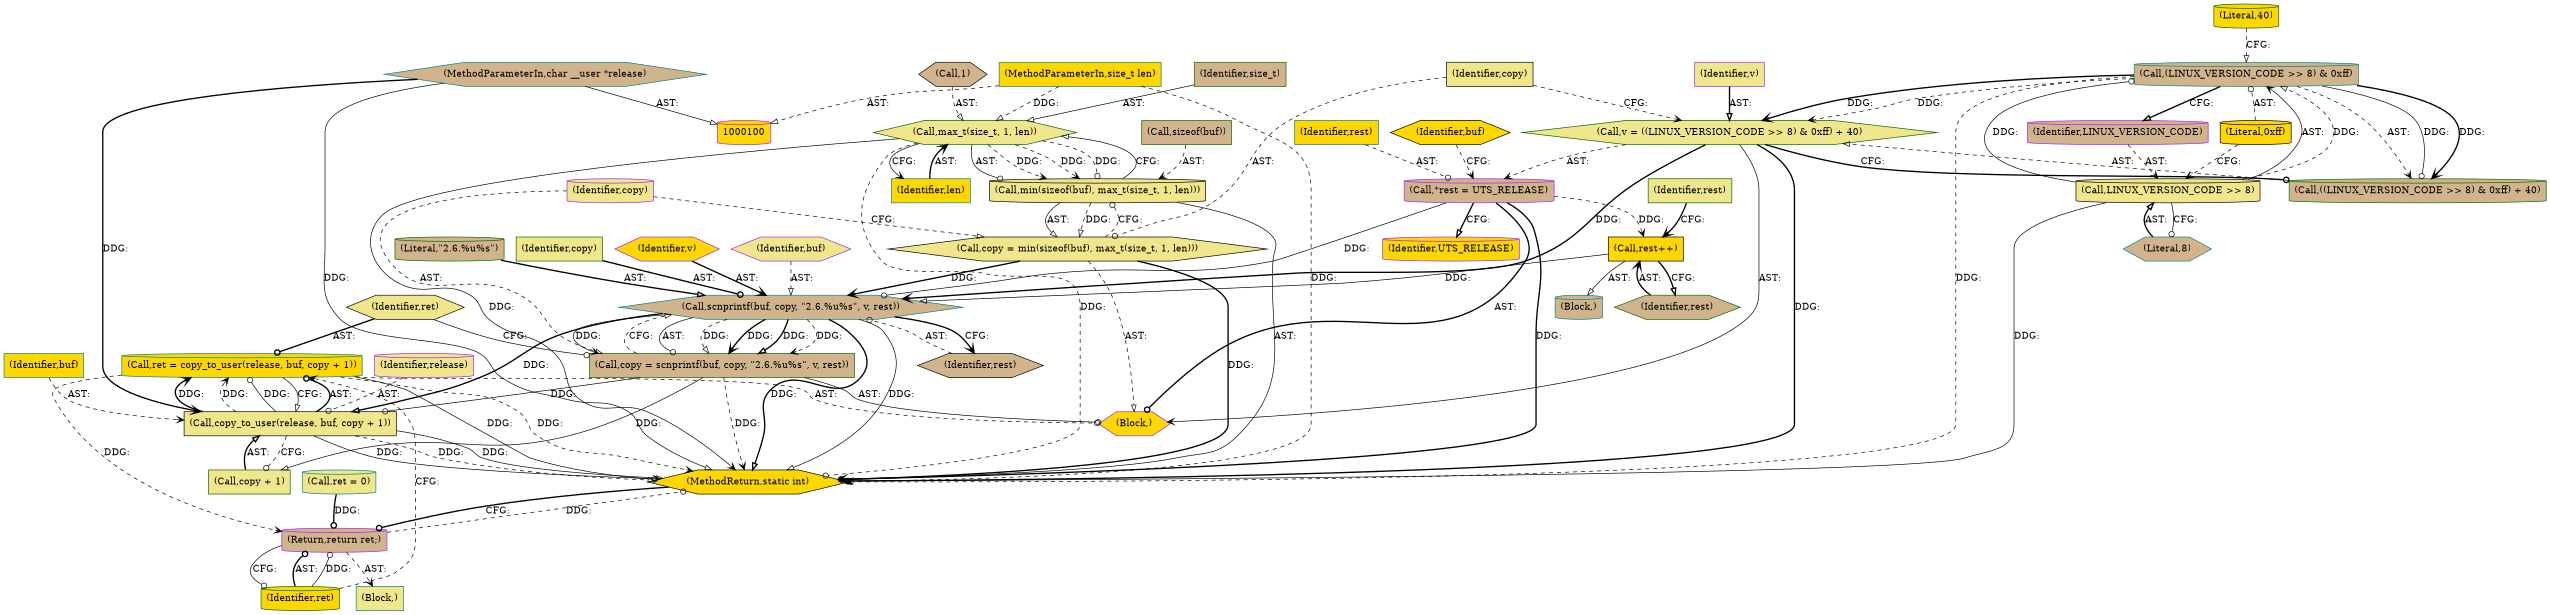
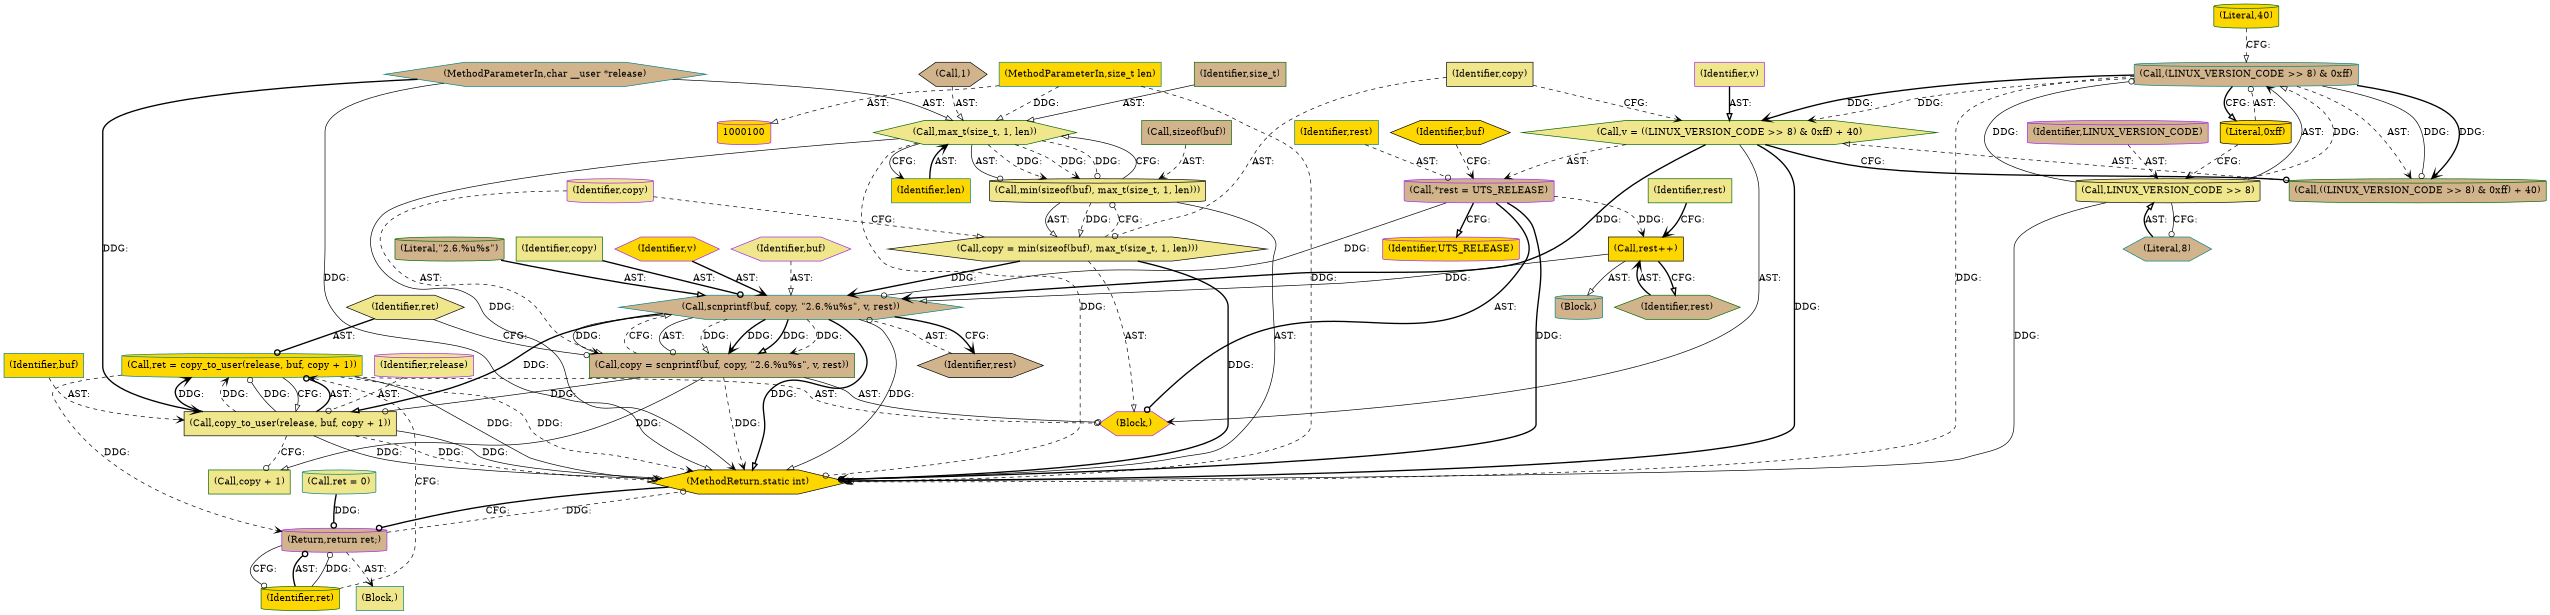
edge "(Call,(LINUX_VERSION_CODE >> 8) & 0xff)" -> "(Identifier,LINUX_VERSION_CODE)": now "(Call,(LINUX_VERSION_CODE >> 8) & 0xff)" -> "(Literal,0xff)"
edge "(MethodParameterIn,char __user *release)" -> "1000100": now "(MethodParameterIn,char __user *release)" -> "(Call,max_t(size_t, 1, len))"
edge "(Call,copy + 1)" -> "(Call,copy_to_user(release, buf, copy + 1))": removed, label "AST:"
